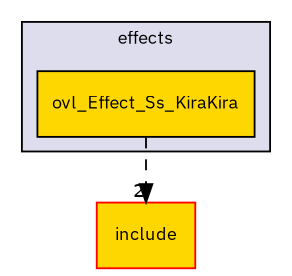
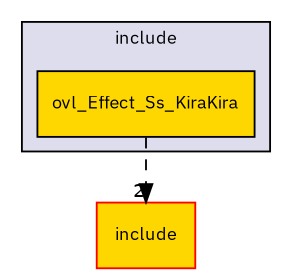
cluster "effects": label "effects" -> "include"
